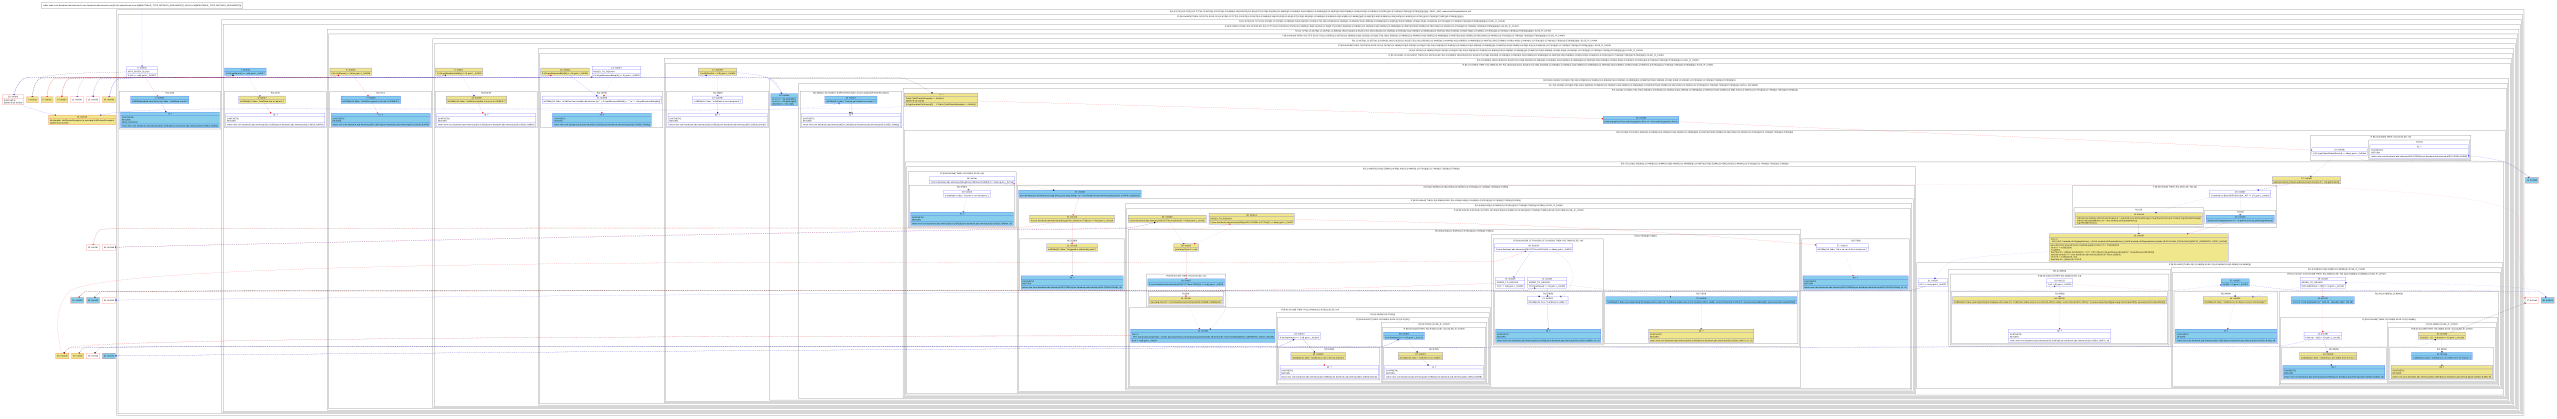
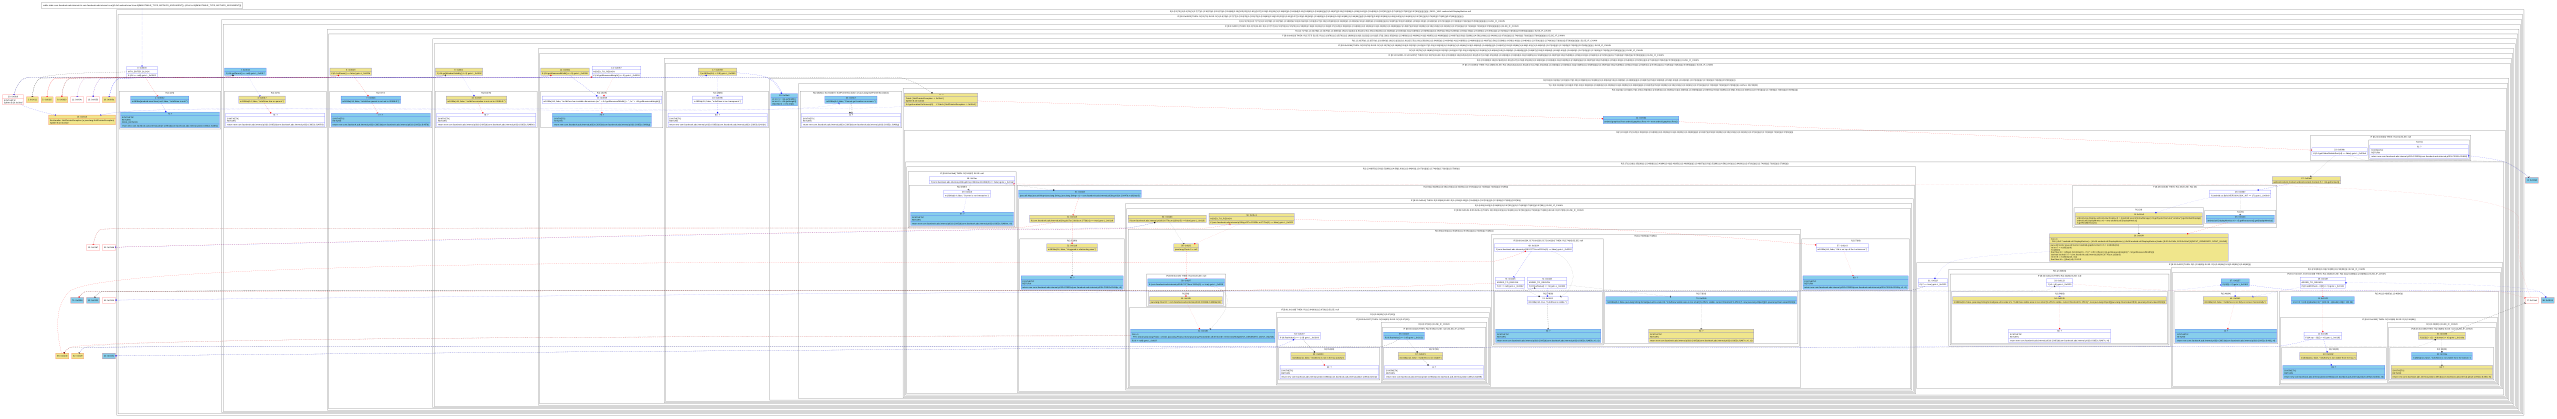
node "65: 0x0218": removed
